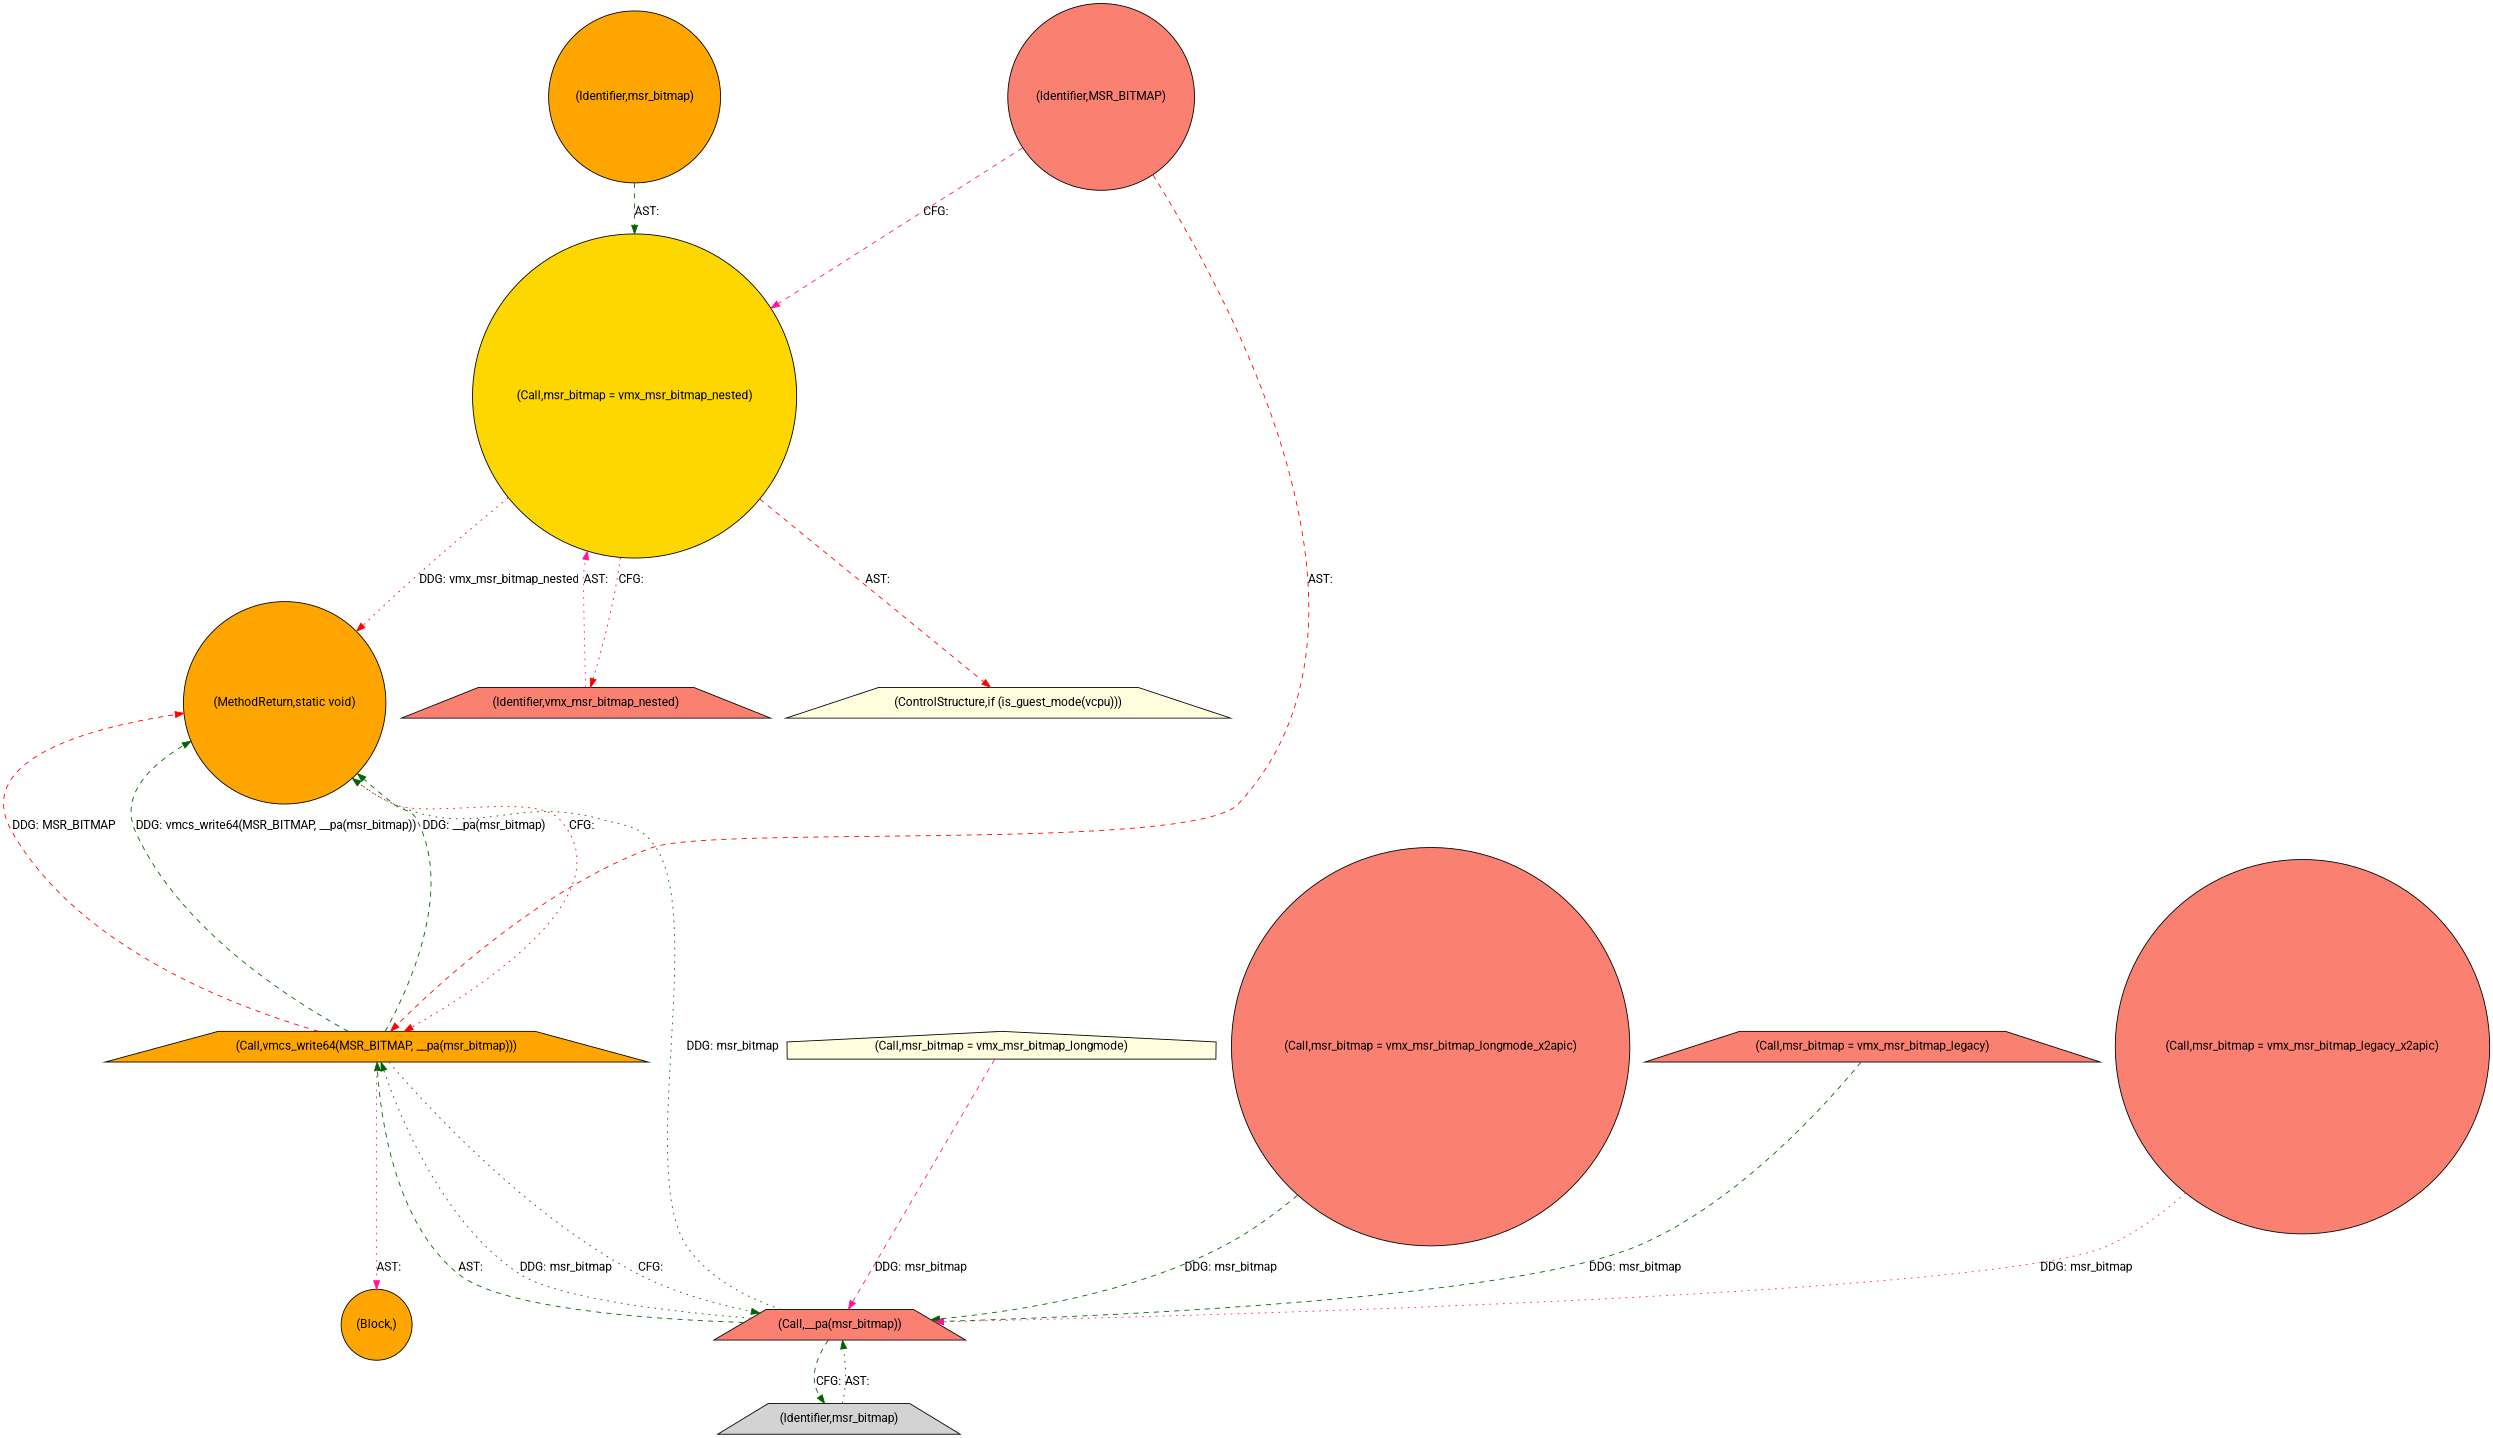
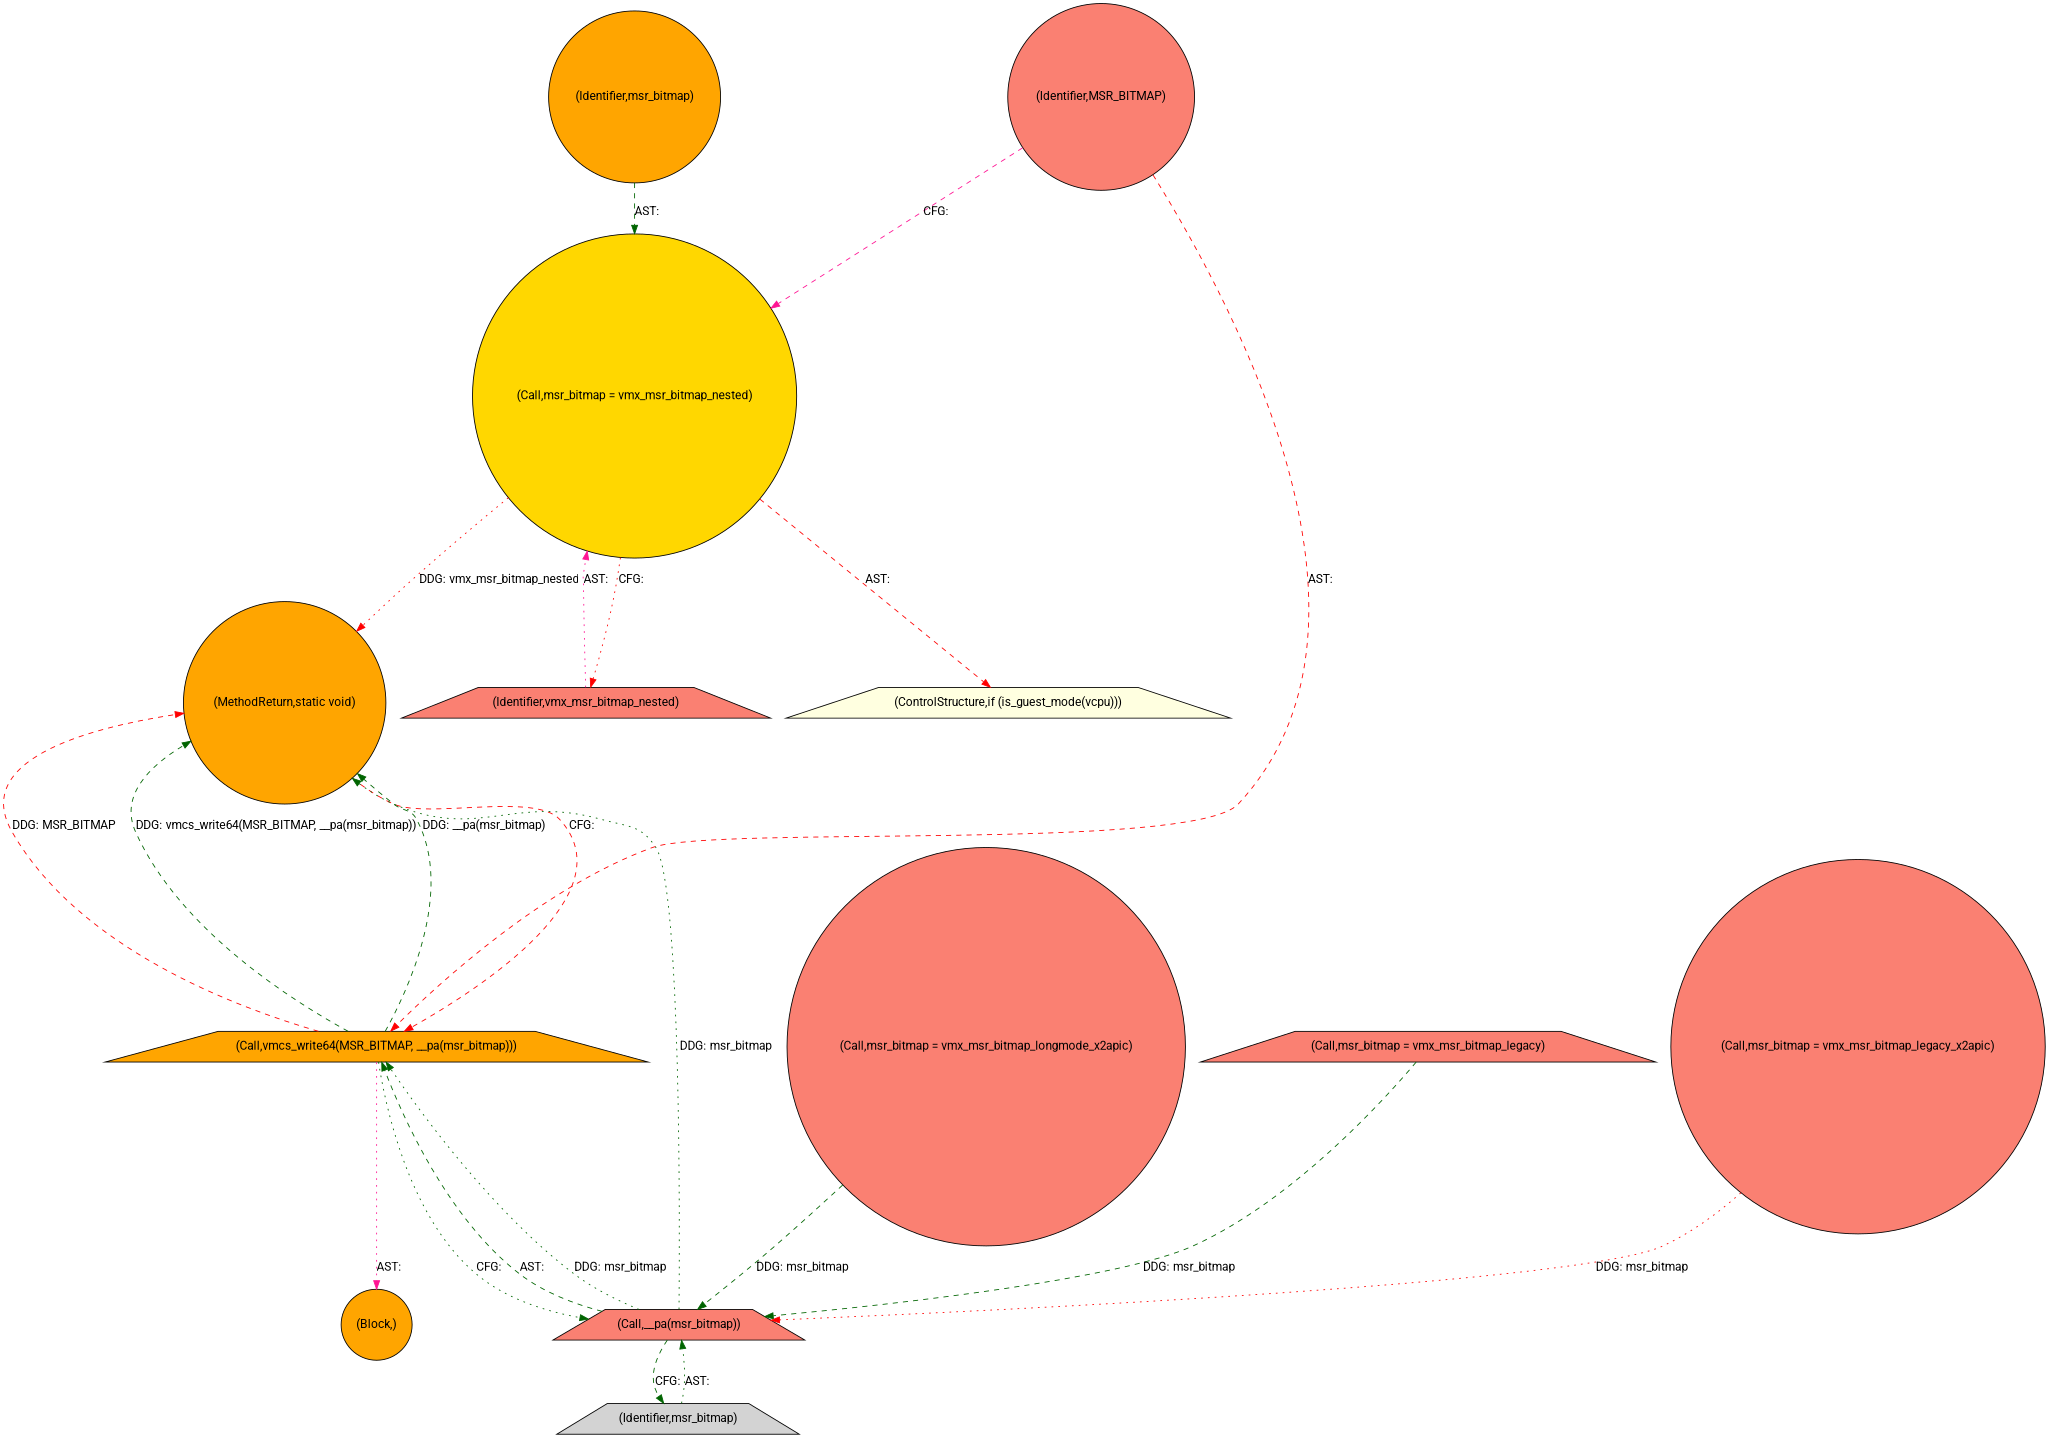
edge "(MethodReturn,static void)" -> "(Call,vmcs_write64(MSR_BITMAP, __pa(msr_bitmap)))": style dotted -> dashed
node "(Call,msr_bitmap = vmx_msr_bitmap_longmode)": removed
edge "(Call,msr_bitmap = vmx_msr_bitmap_legacy_x2apic)" -> "(Call,__pa(msr_bitmap))": color deeppink -> red
